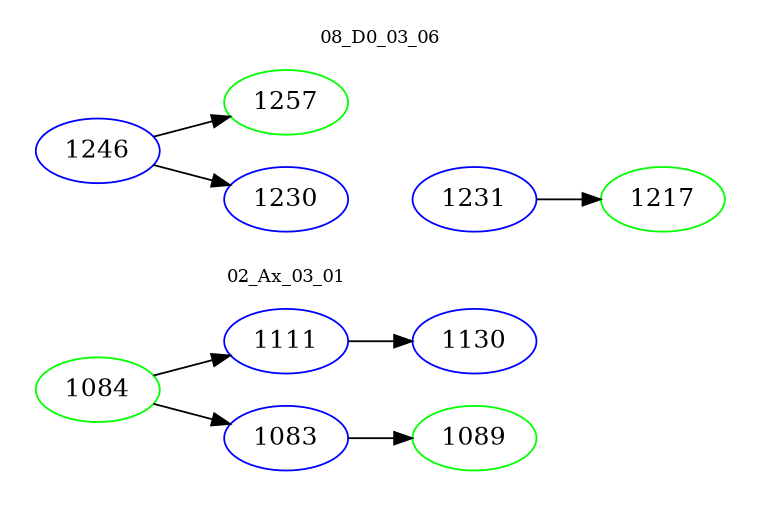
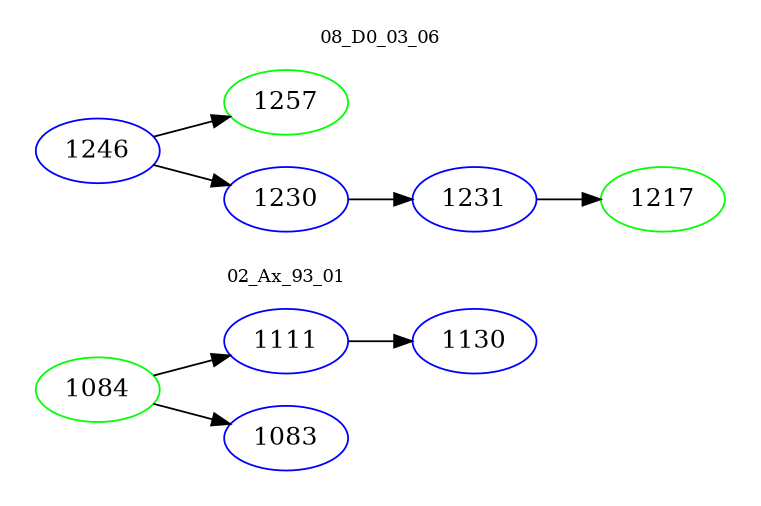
edge "1230" -> "1231": added
cluster "02_Ax_03_01": label "02_Ax_03_01" -> "02_Ax_93_01"
node "1089": removed
